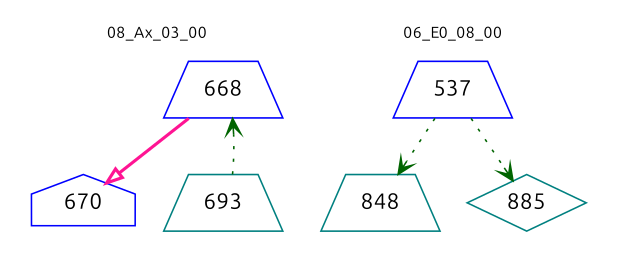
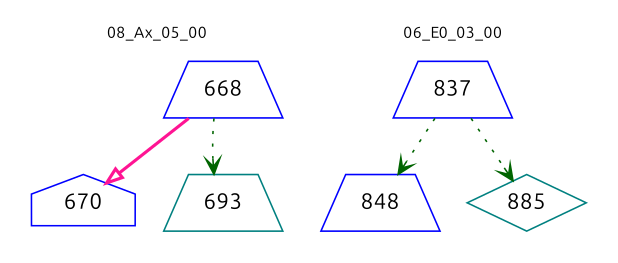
cluster "08_Ax_03_00": label "08_Ax_03_00" -> "08_Ax_05_00"
cluster "06_E0_08_00": label "06_E0_08_00" -> "06_E0_03_00"
node "537": label "537" -> "837"
edge "693" -> "668": reversed
node "848": color teal -> blue
